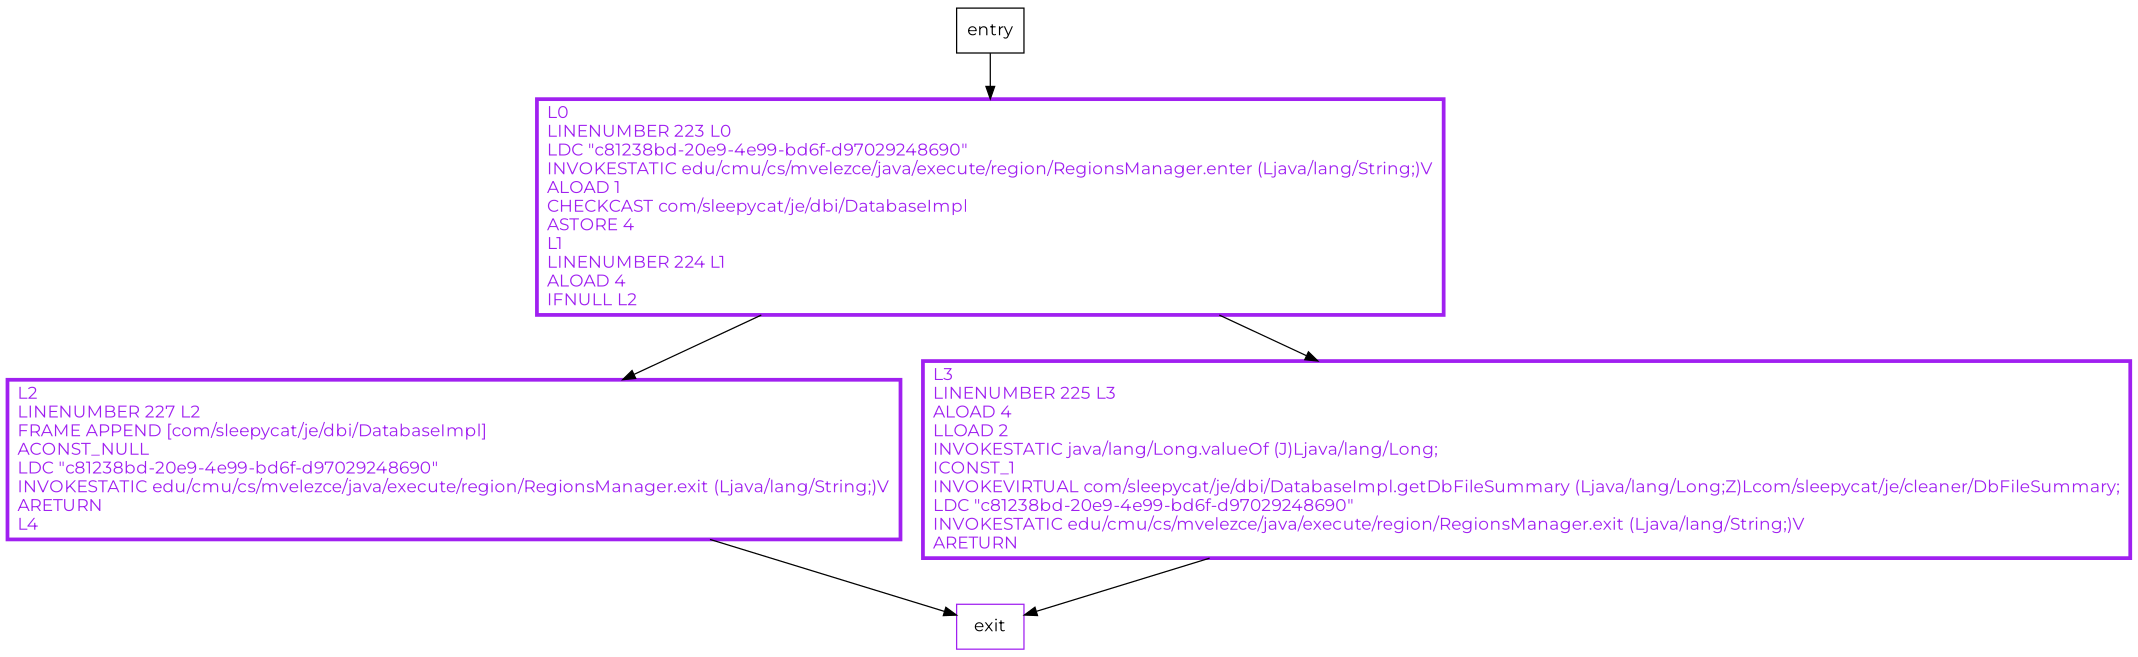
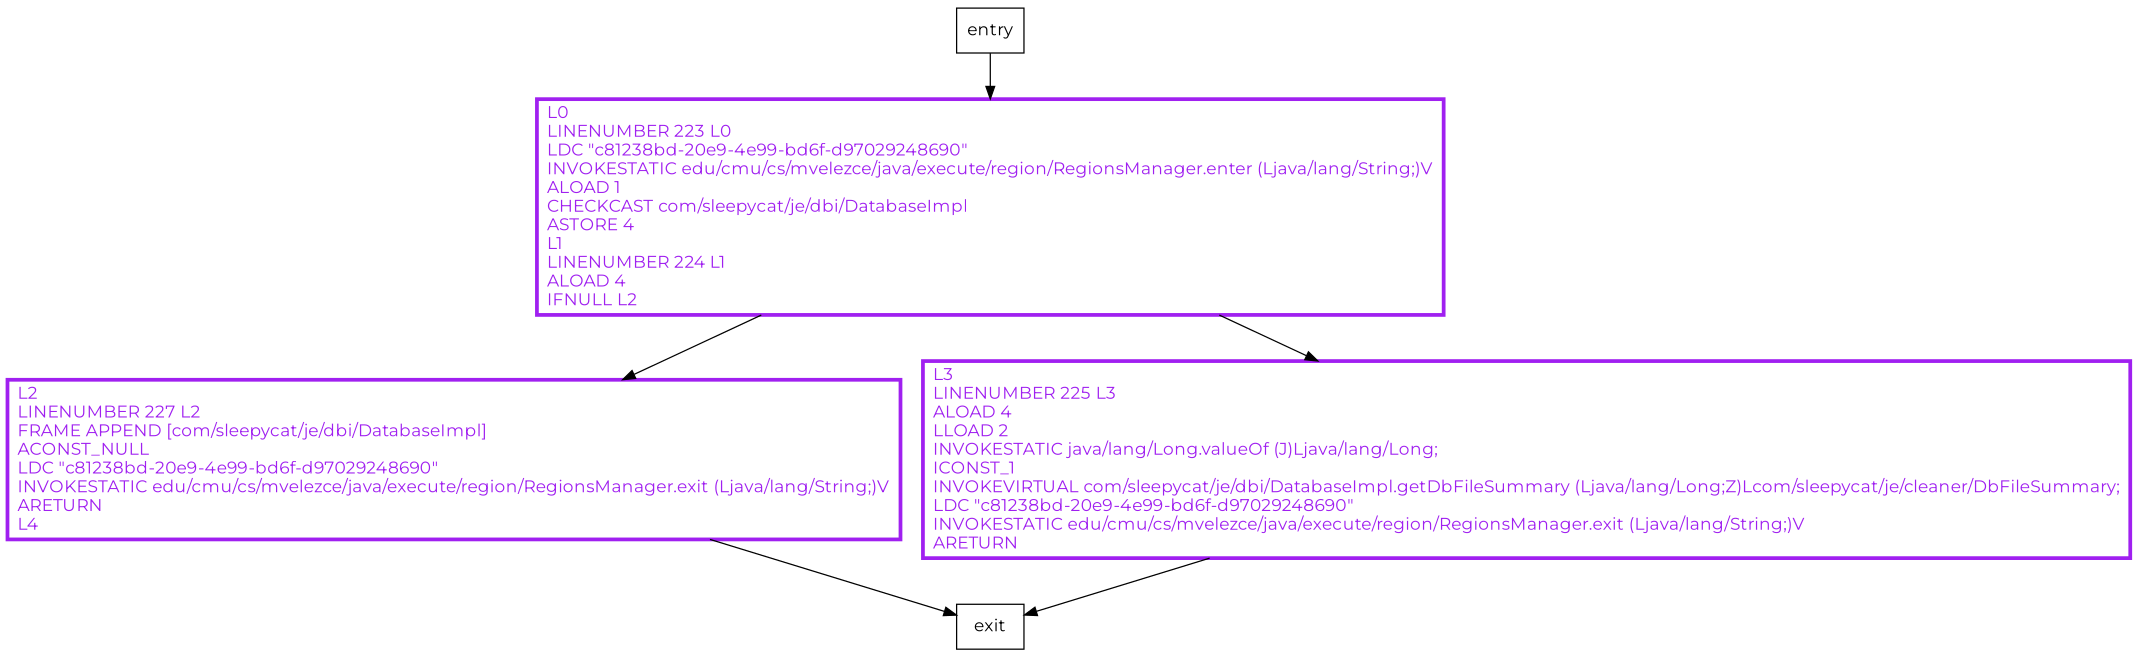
node "exit": color purple -> black
